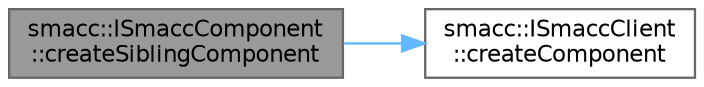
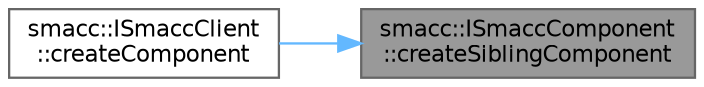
edge "smacc::ISmaccComponent ::createSiblingComponent" -> "smacc::ISmaccClient ::createComponent": reversed
